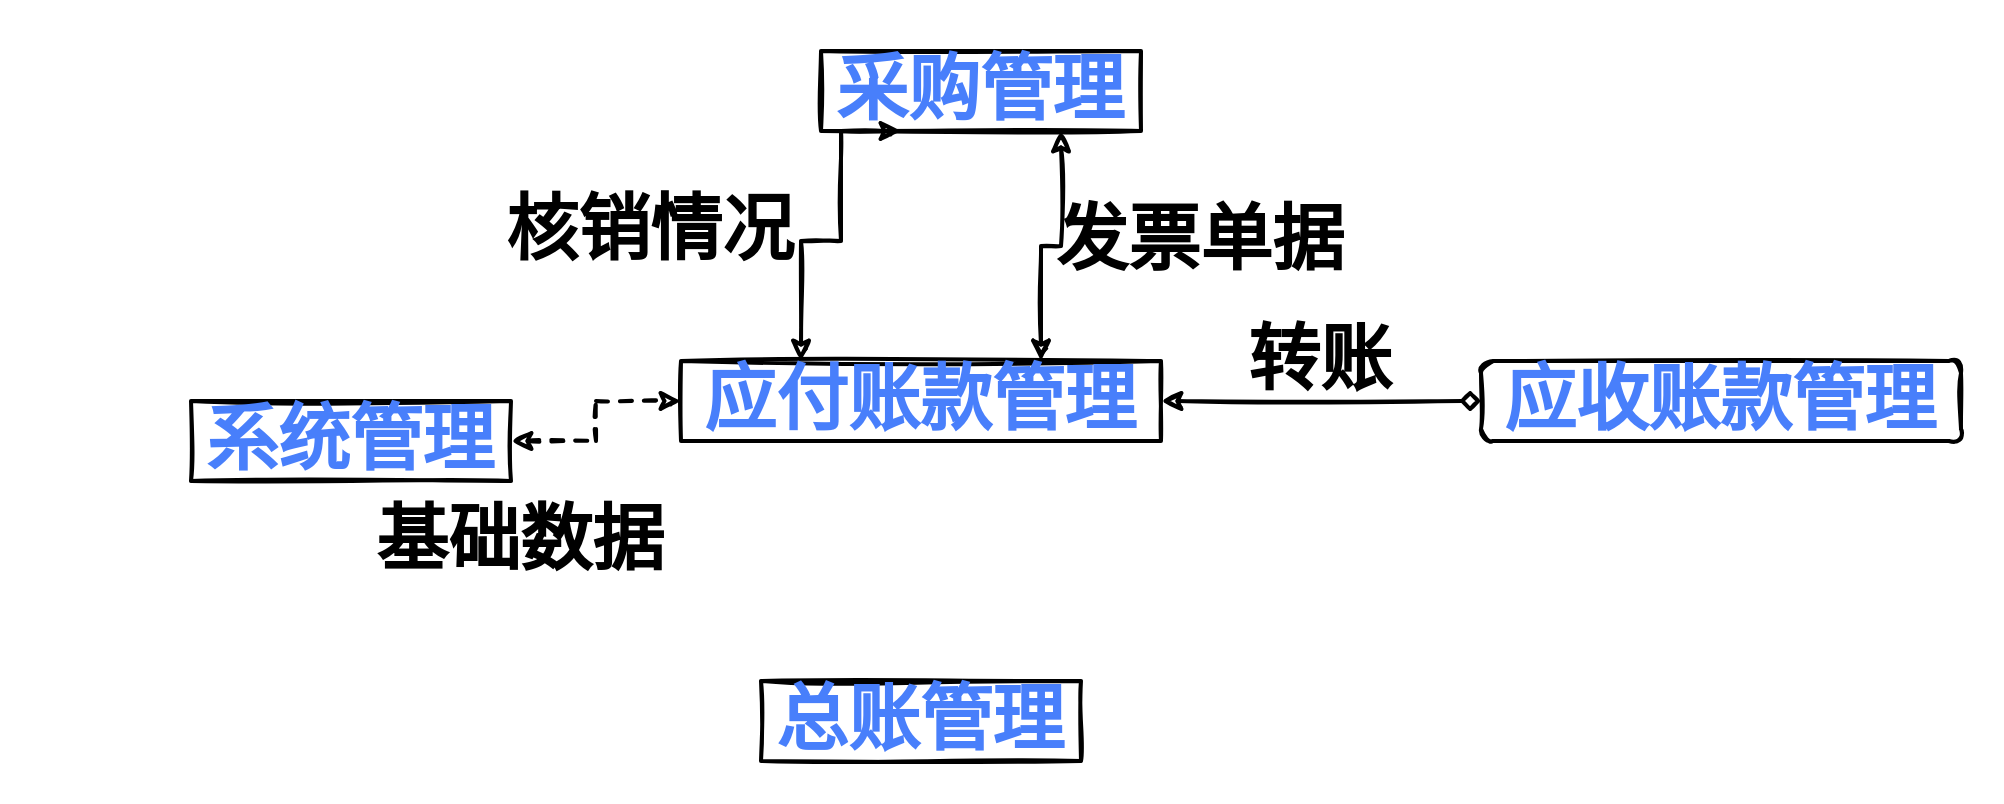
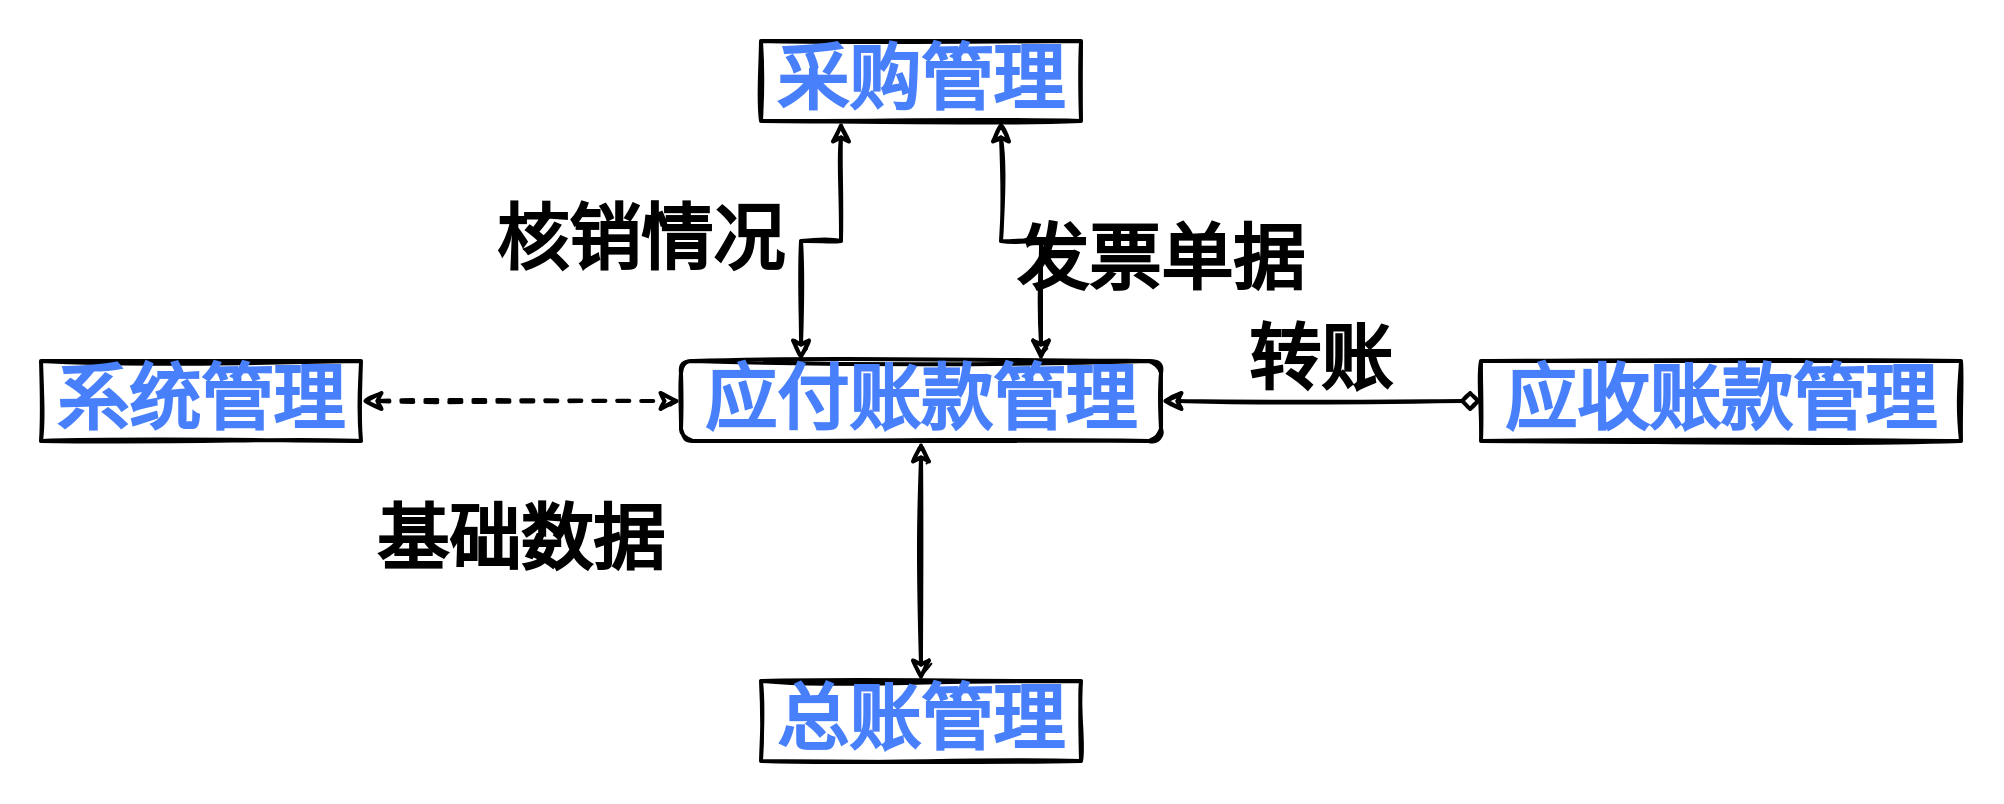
node "采购管理": moved (981, 91) -> (921, 81)
node "核销情况": moved (651, 231) -> (641, 241)
node "发票单据": moved (1201, 241) -> (1161, 261)
node "应付账款管理": shape rectangle -> rounded rectangle
node "应收账款管理": shape rounded rectangle -> rectangle
node "系统管理": moved (351, 441) -> (201, 401)
edge "应付账款管理" -- "总账管理": added
